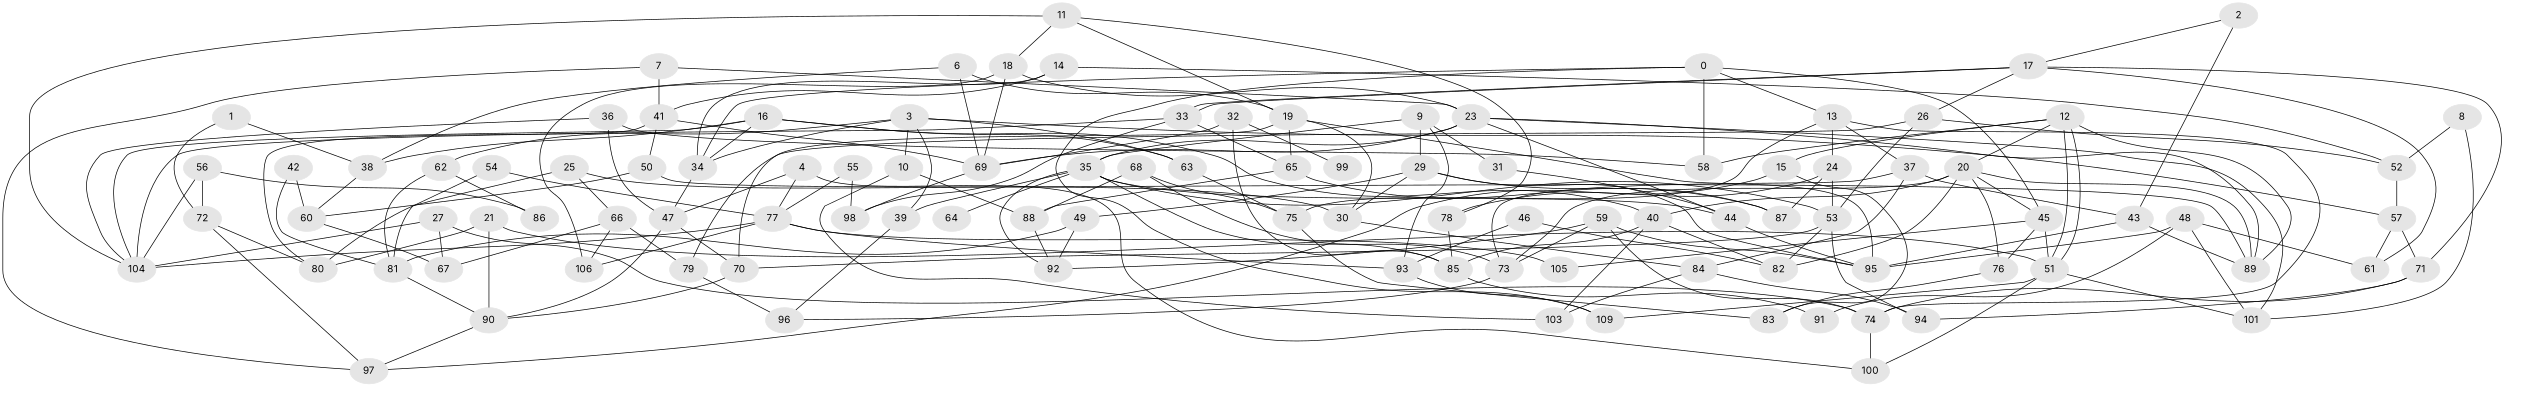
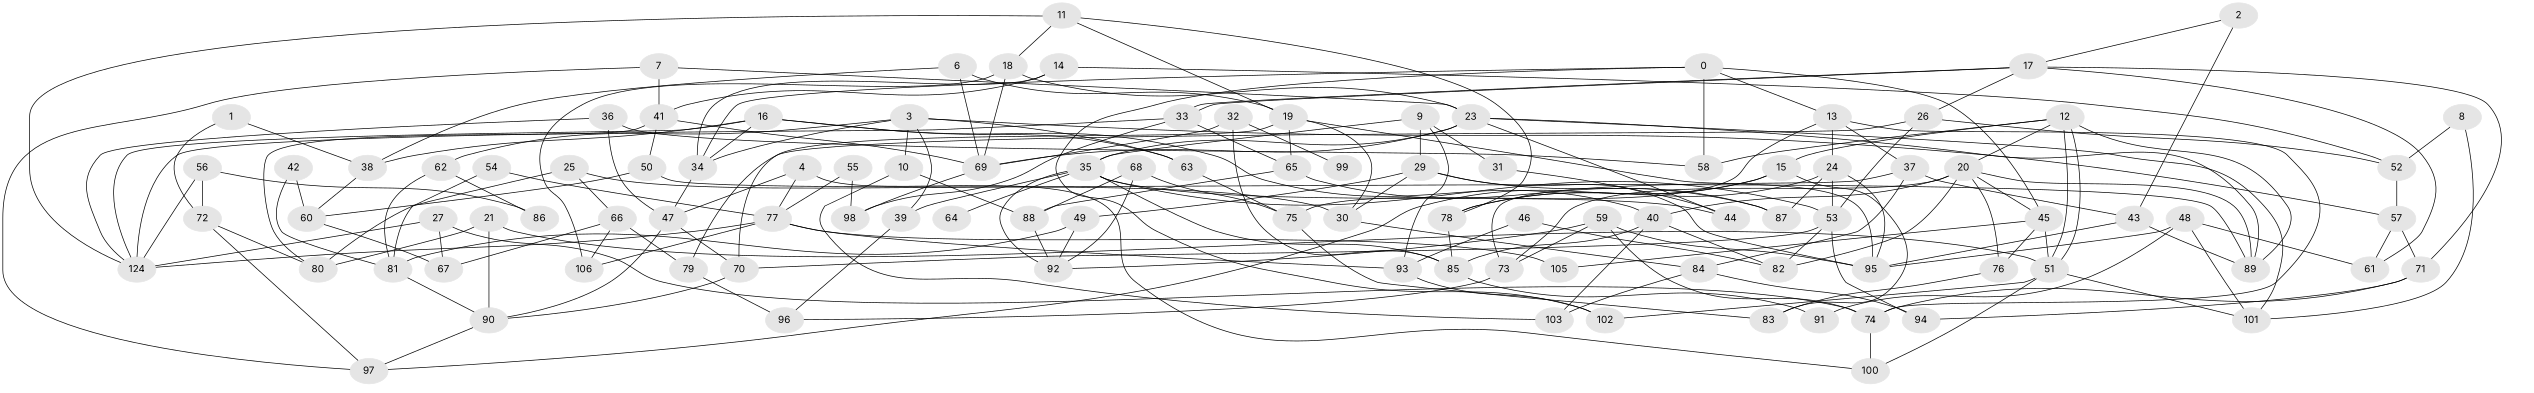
edge "15" -- "78": added
edge "68" -- "73": now "68" -- "92"
edge "44" -- "95": now "24" -- "95"
node "104": label "104" -> "124"
node "109": label "109" -> "102"
